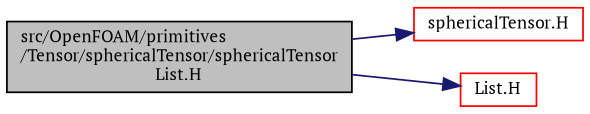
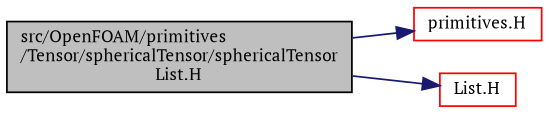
node "sphericalTensor.H": label "sphericalTensor.H" -> "primitives.H"
